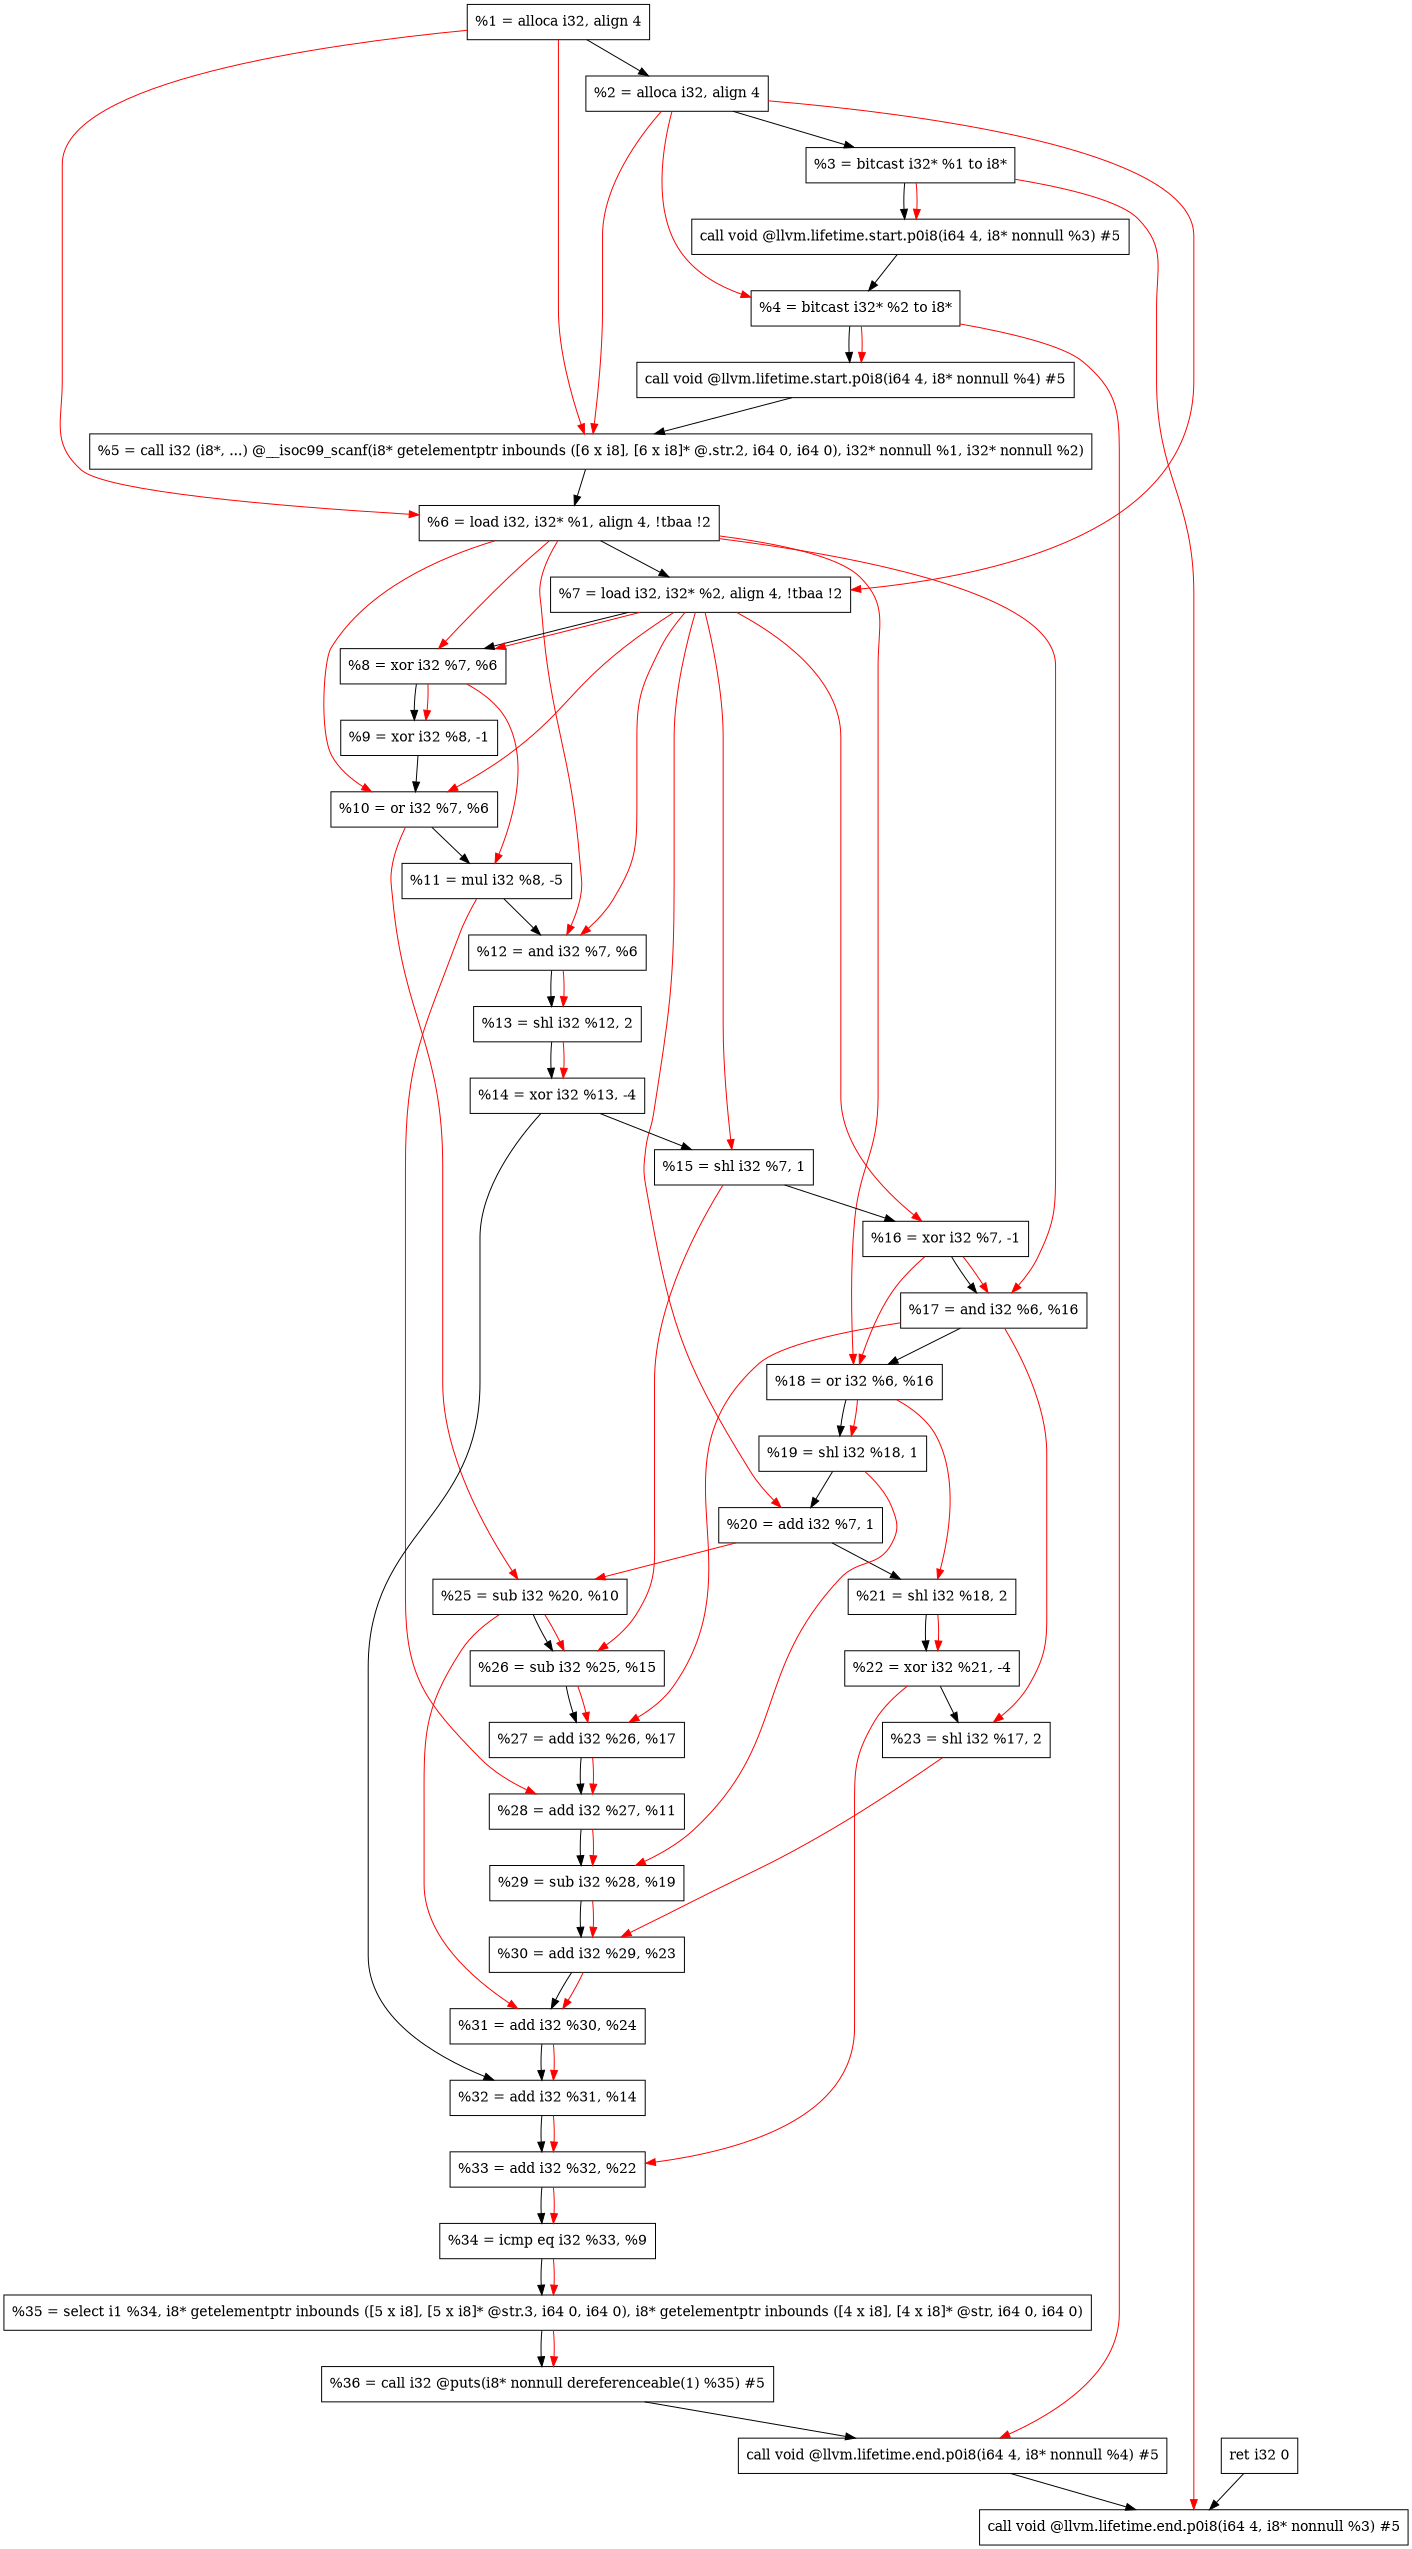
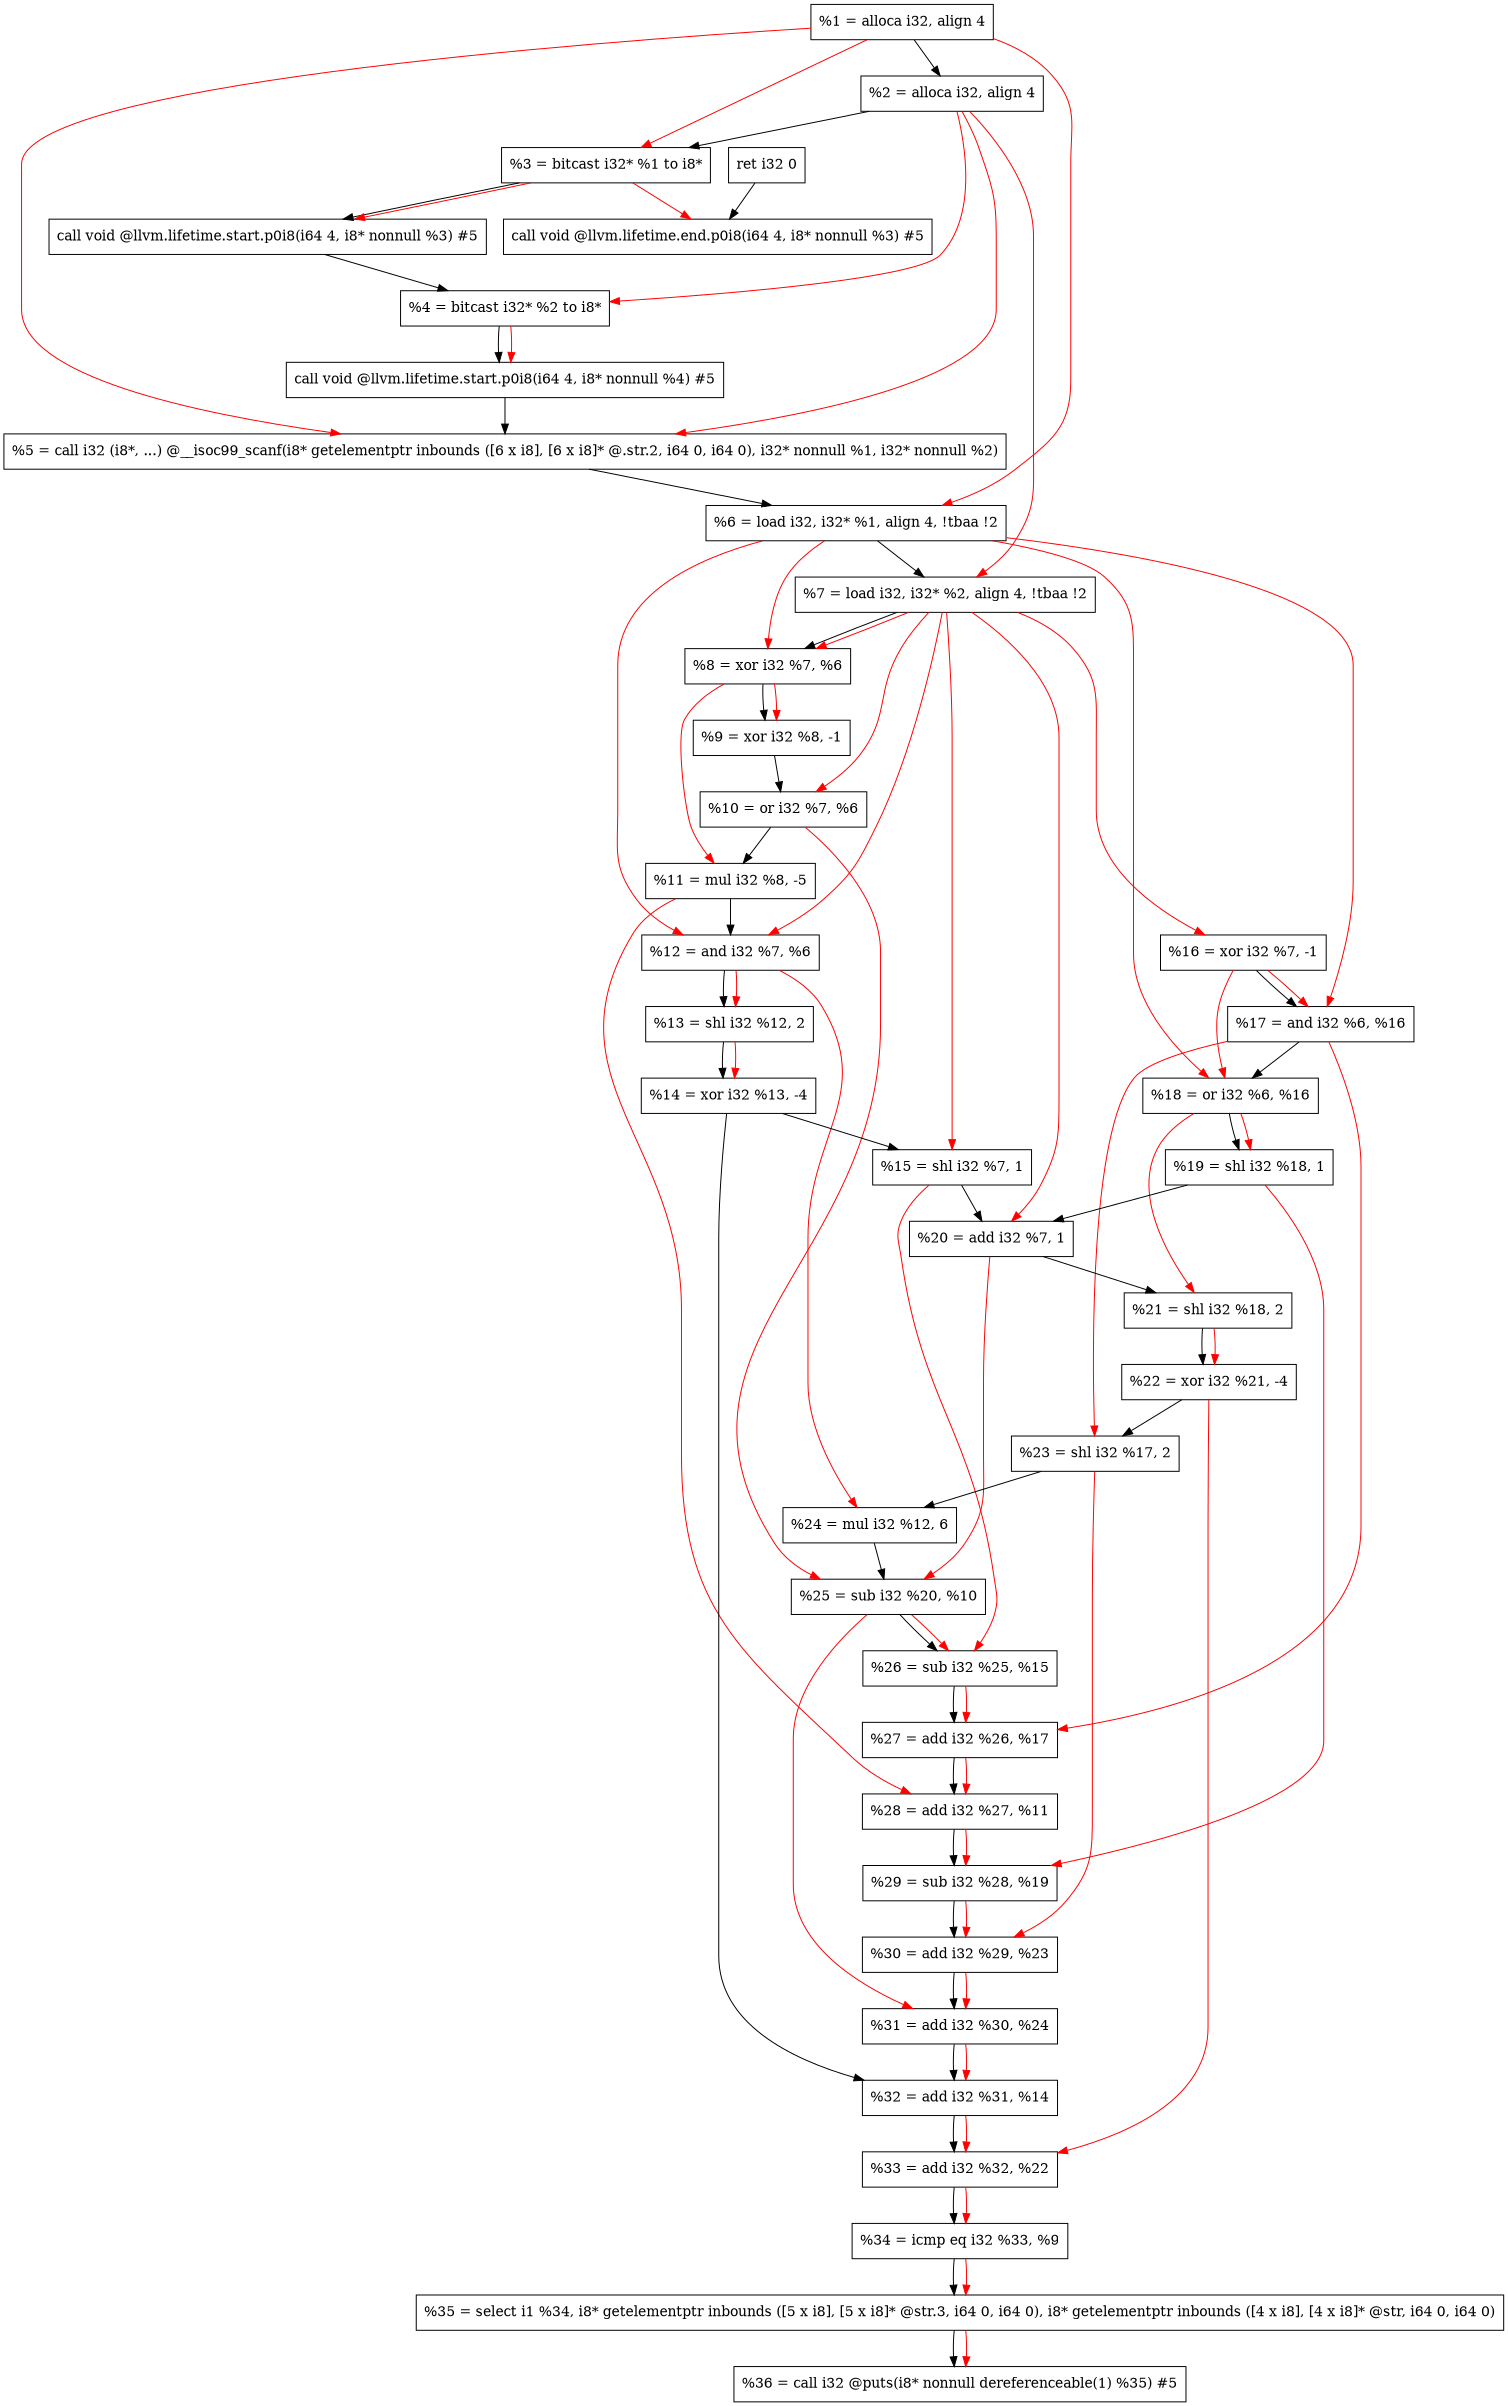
edge "%1 = alloca i32, align 4" -> "%3 = bitcast i32* %1 to i8*": added
edge "%6 = load i32, i32* %1, align 4, !tbaa !2" -> "%10 = or i32 %7, %6": removed
edge "%15 = shl i32 %7, 1" -> "%16 = xor i32 %7, -1": now "%15 = shl i32 %7, 1" -> "%20 = add i32 %7, 1"
node "%24 = mul i32 %12, 6": added
node "call void @llvm.lifetime.end.p0i8(i64 4, i8* nonnull %4) #5": removed
